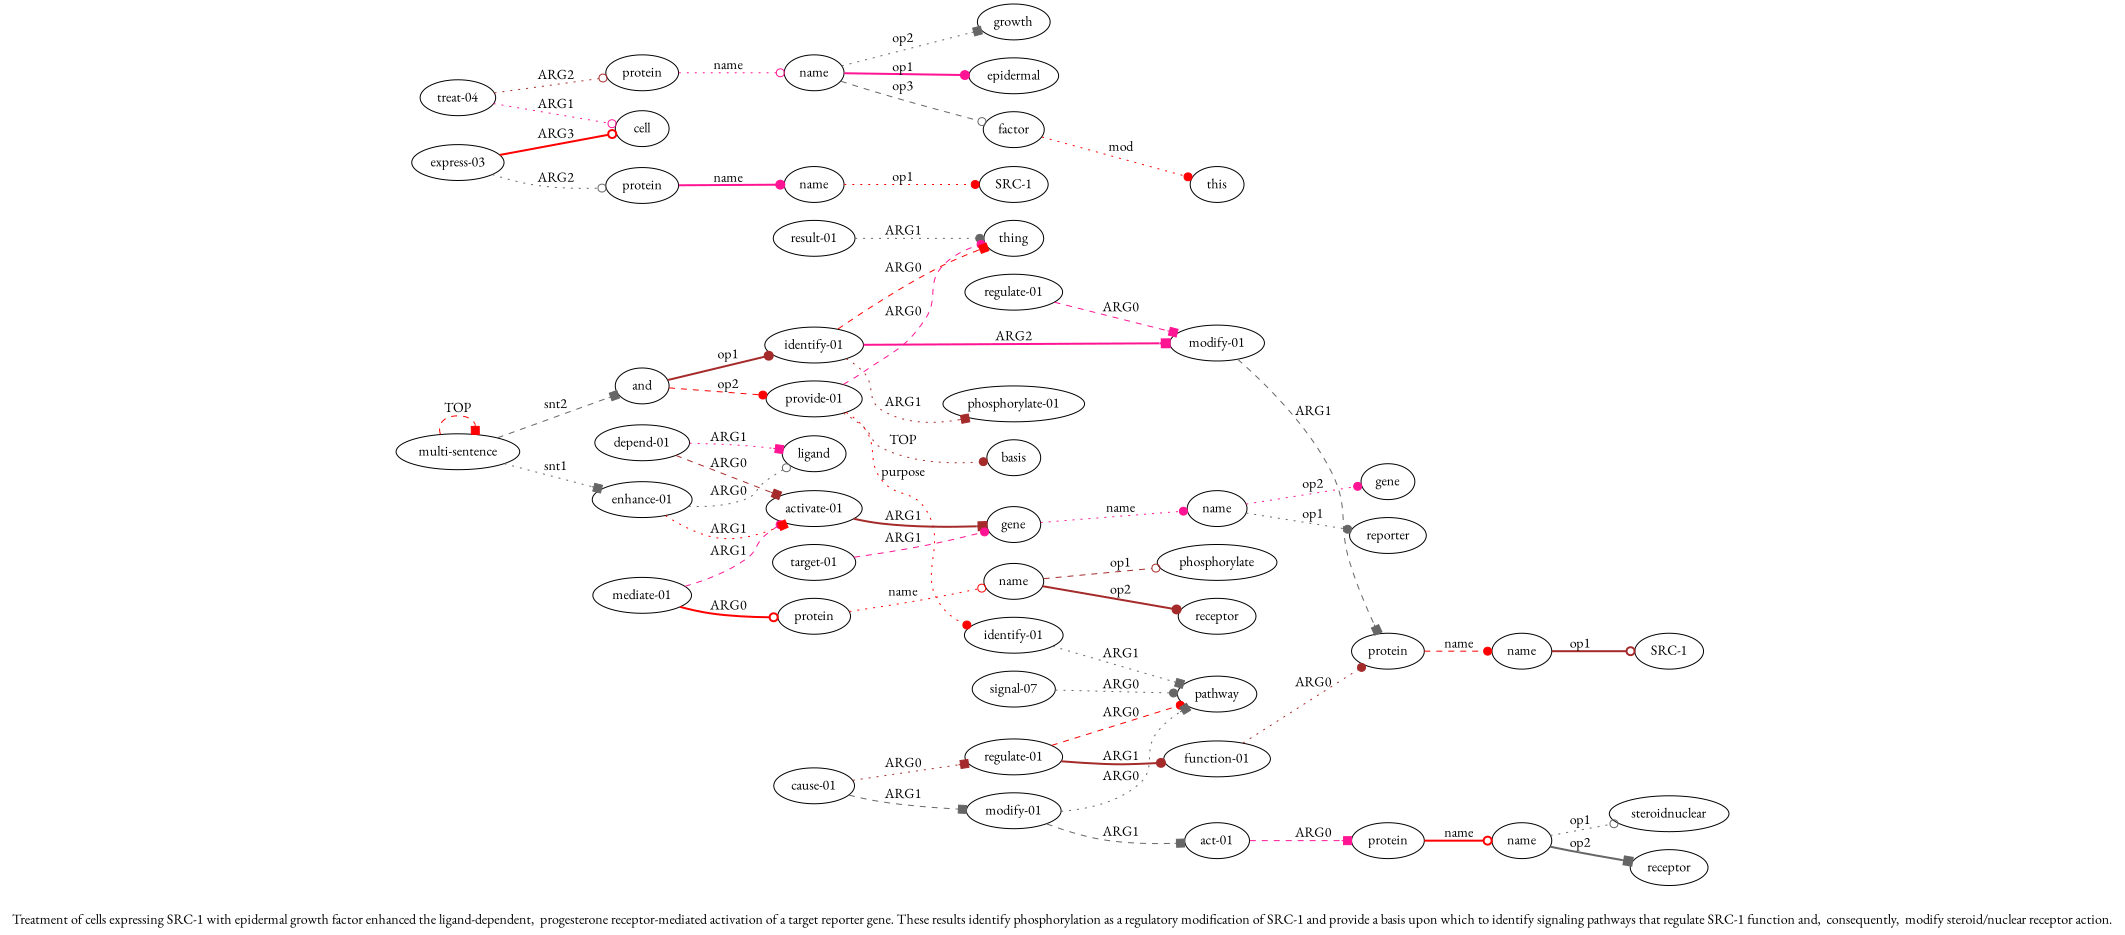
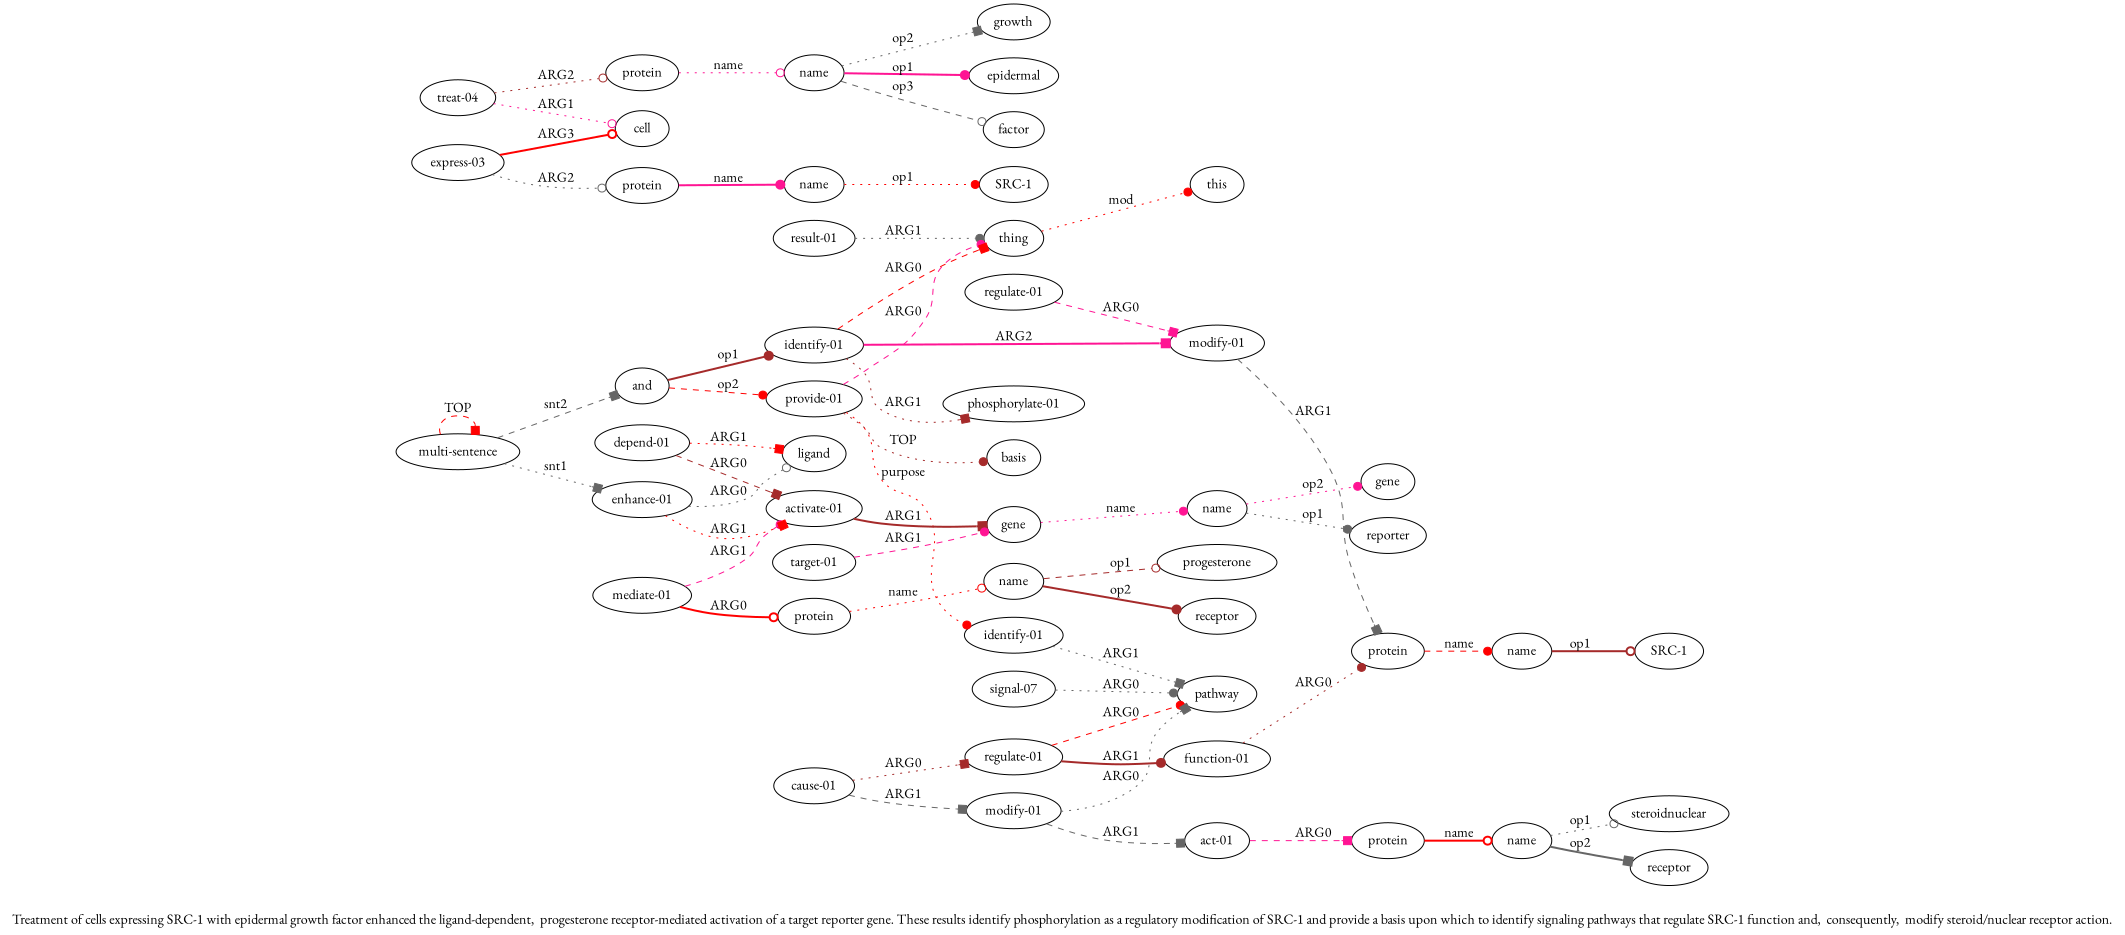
edge "factor" -> "this": now "thing" -> "this"
edge "depend-01" -> "ligand": color deeppink -> red
node "phosphorylate": label "phosphorylate" -> "progesterone"
